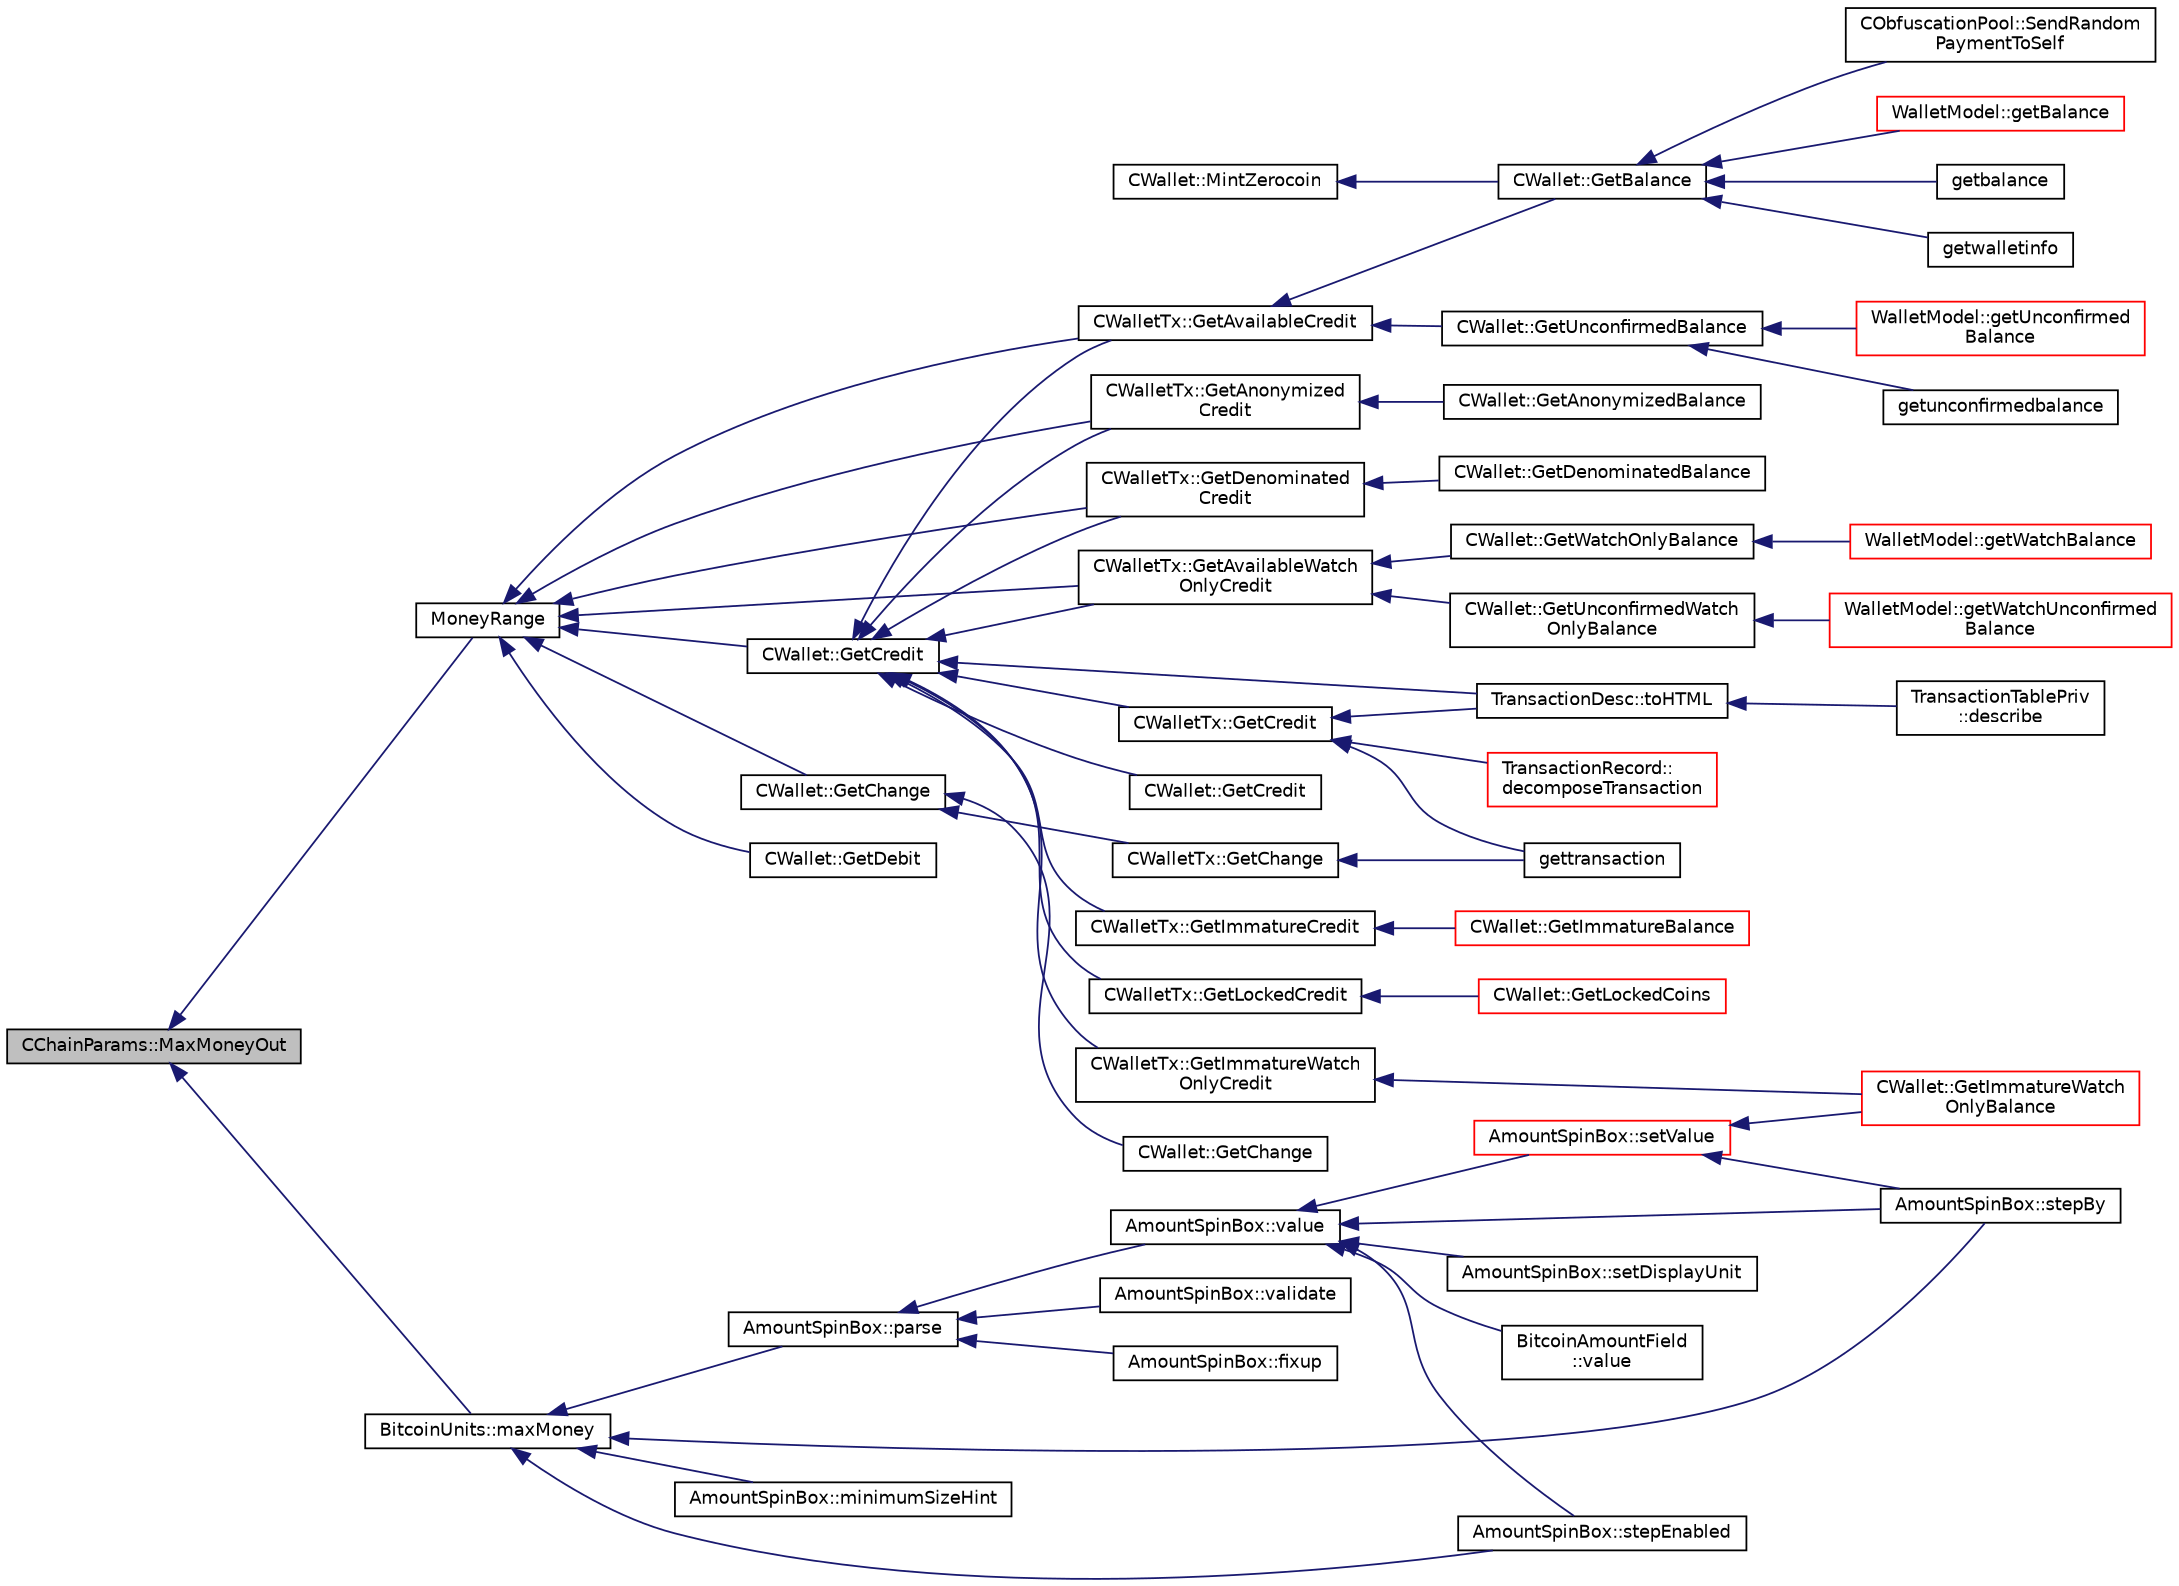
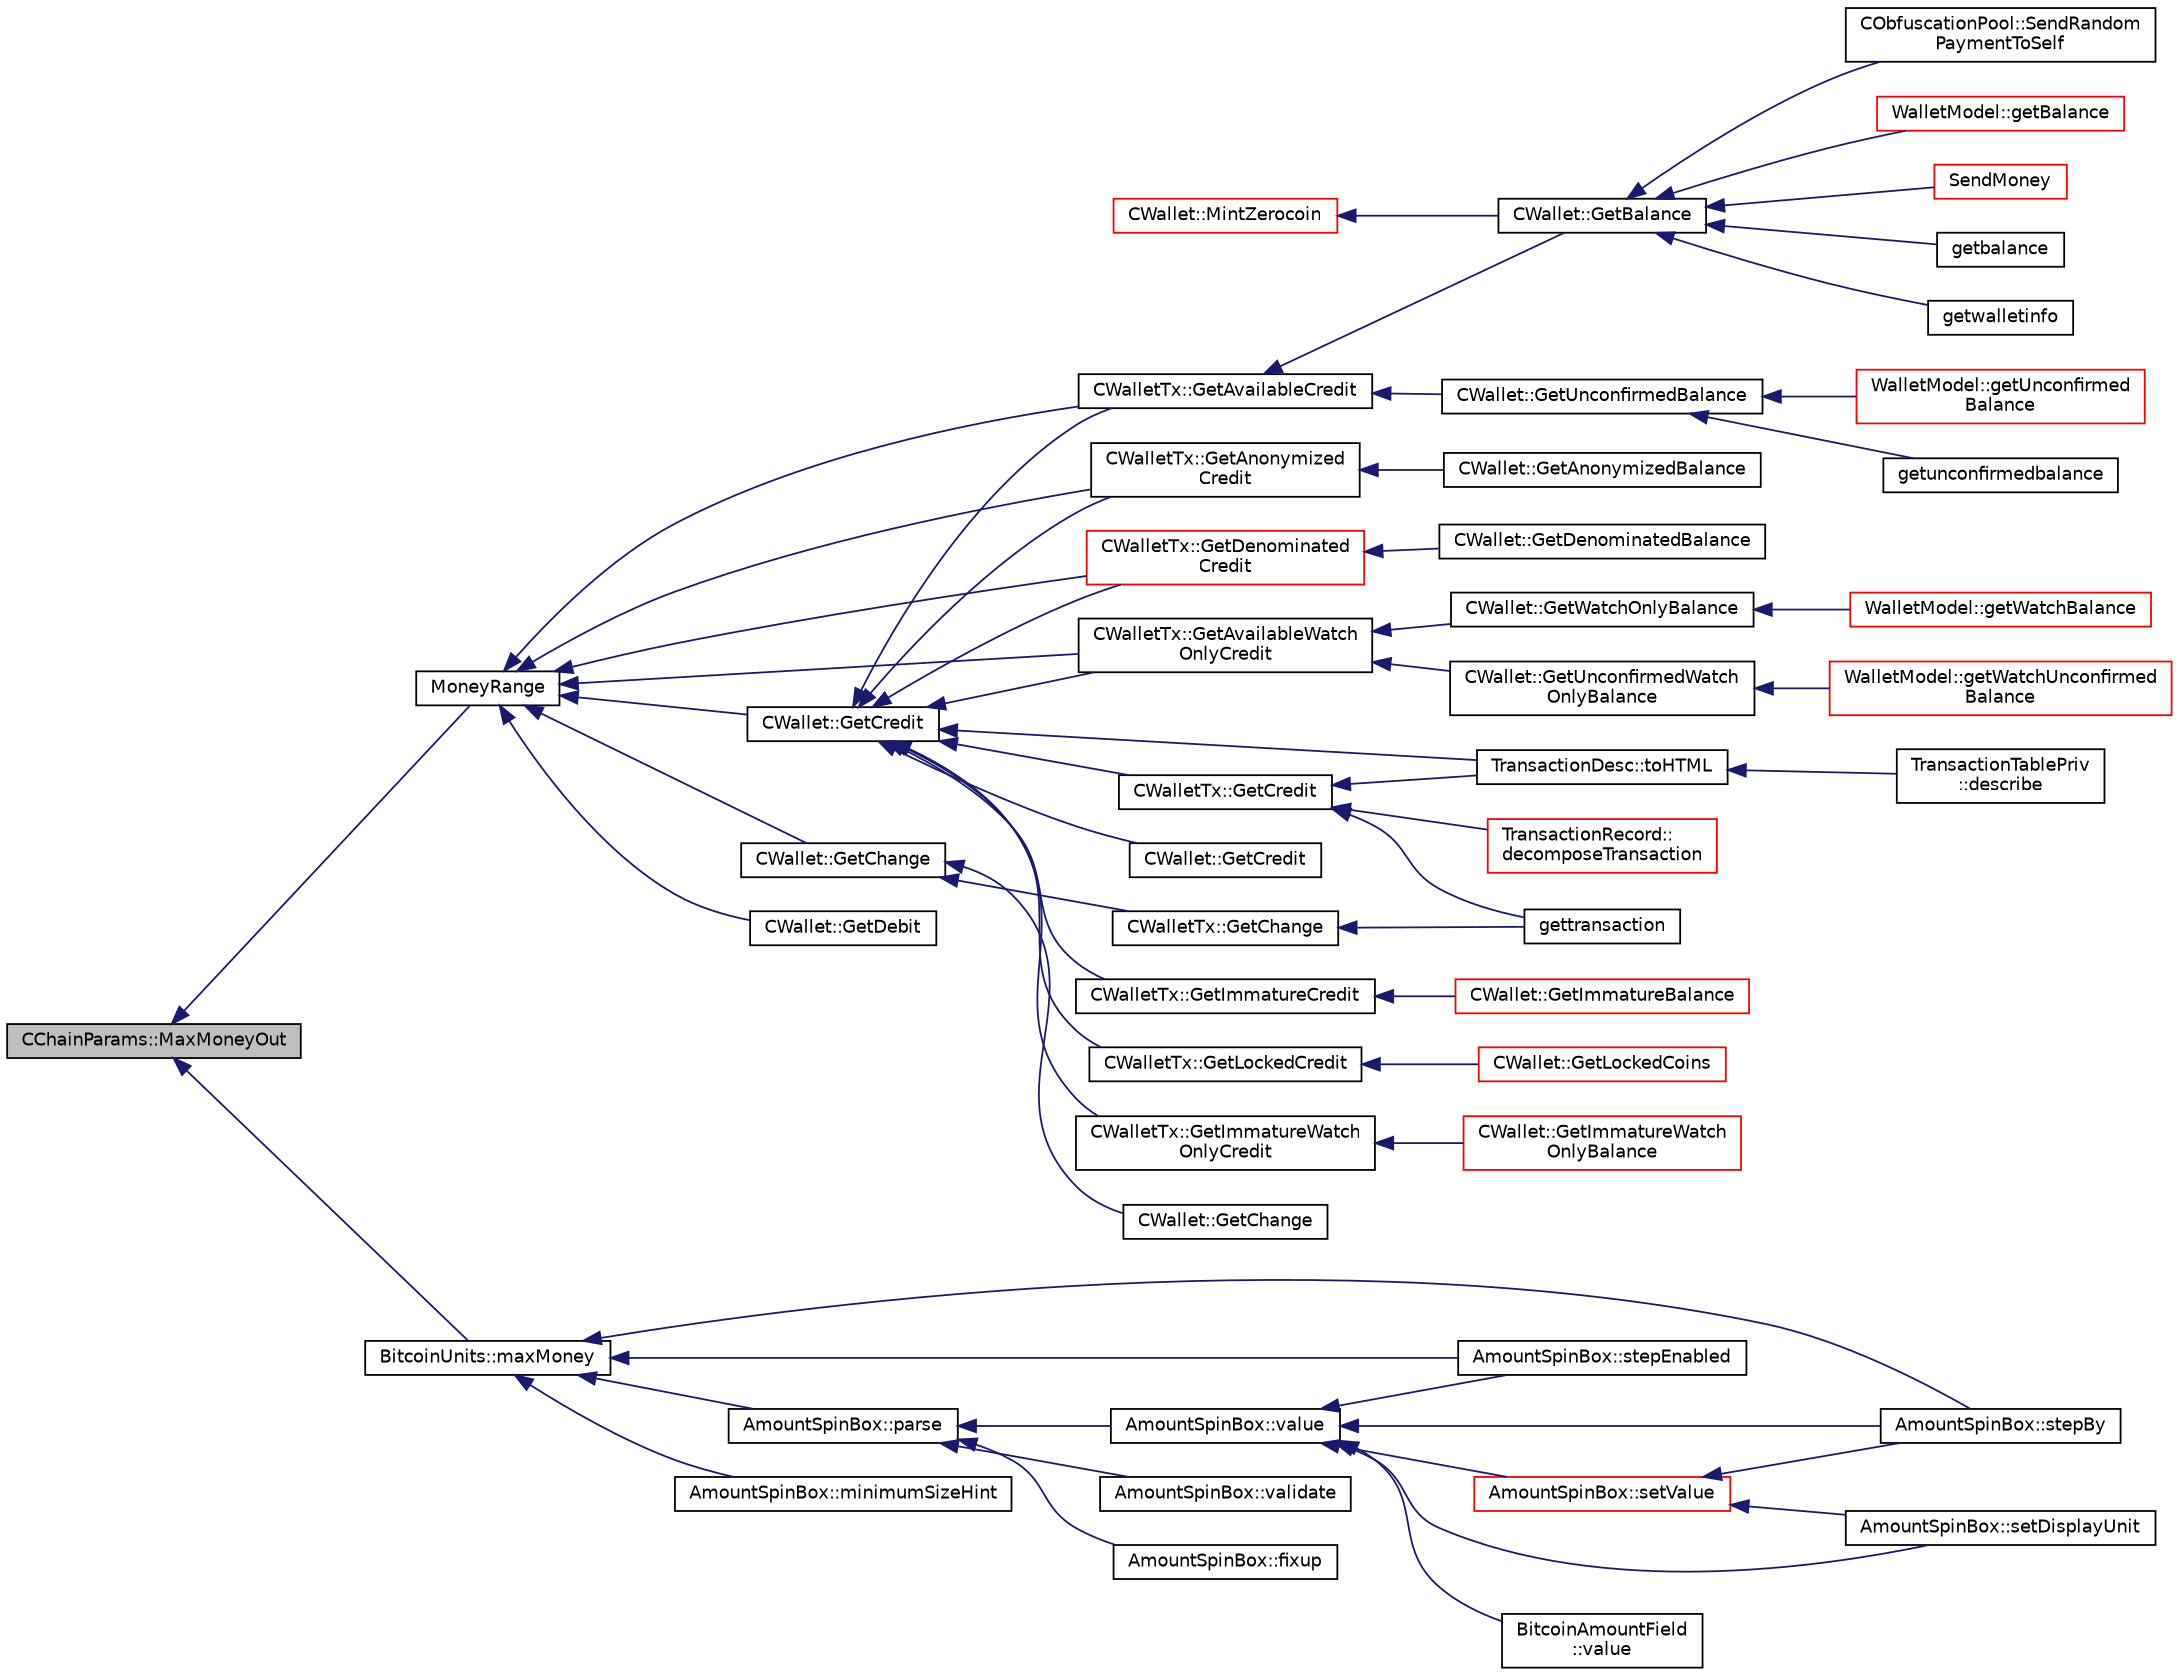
node "CWallet::MintZerocoin": color black -> red
node "SendMoney": added
node "CWalletTx::GetDenominated Credit": color black -> red
edge "CWallet::GetImmatureWatch OnlyBalance" -> "AmountSpinBox::setValue": now "AmountSpinBox::setDisplayUnit" -> "AmountSpinBox::setValue"
